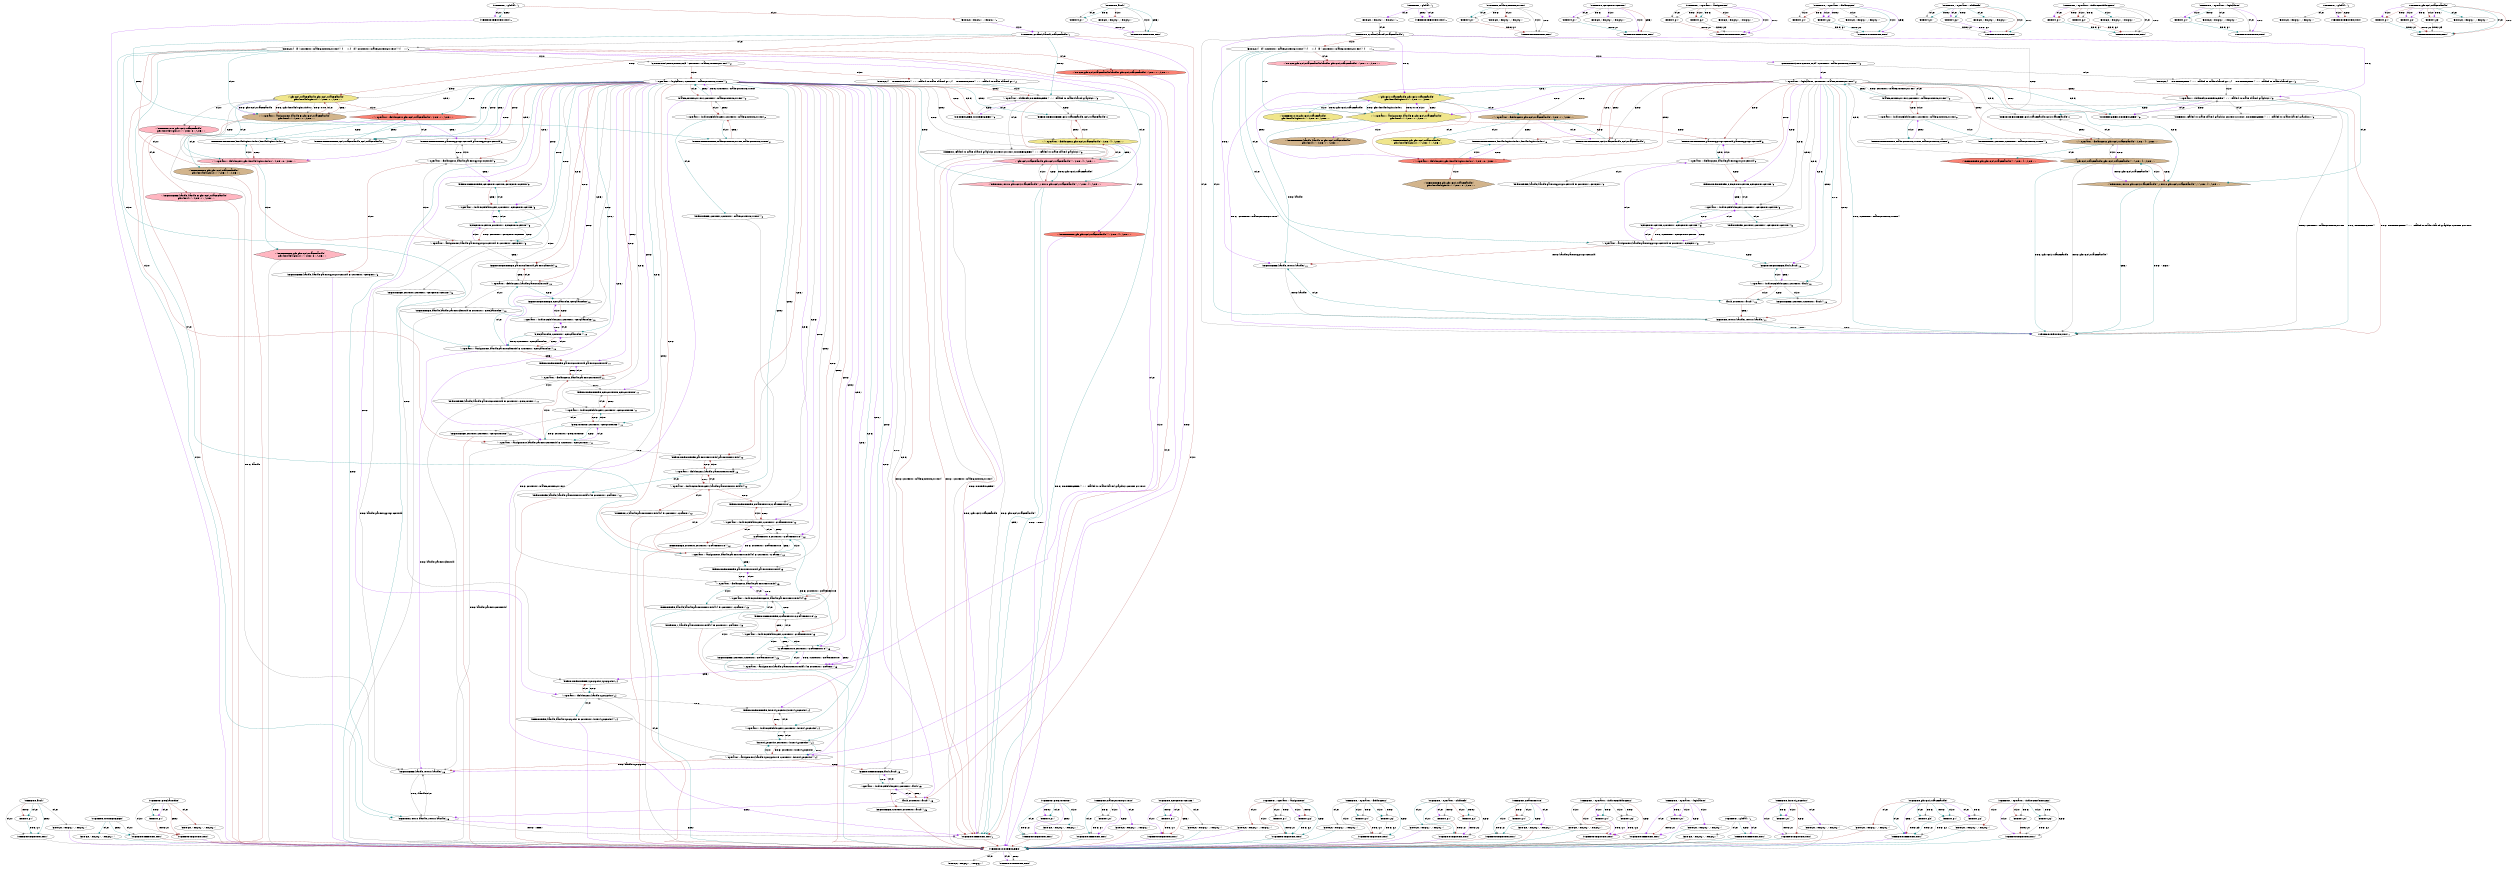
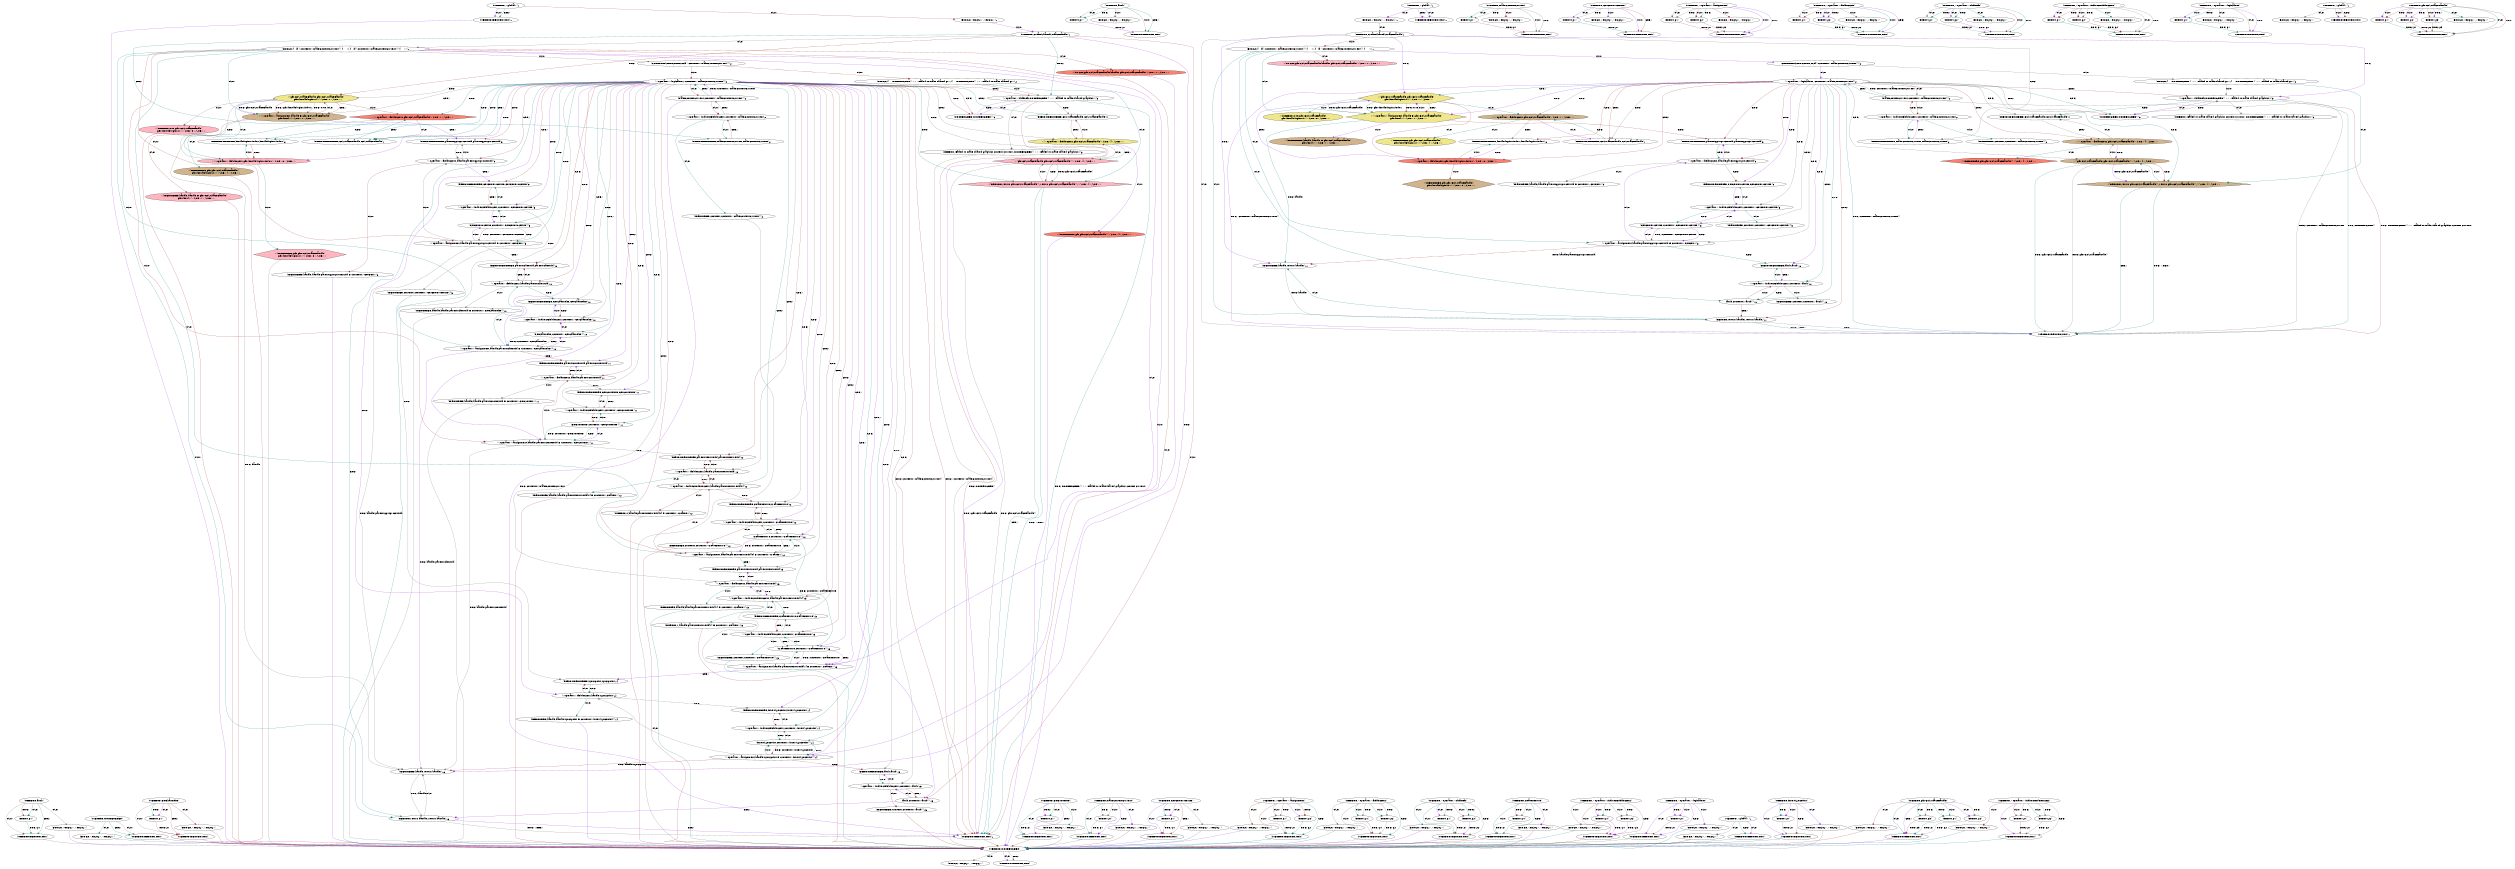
edge "(<operator>.indirectFieldAccess,context_->GetChannelID)" -> "(GetChannelID,context_->GetChannelID())": removed, label "CFG:"
node "(IDENTIFIER,context_,context_->GetContextID())": removed
